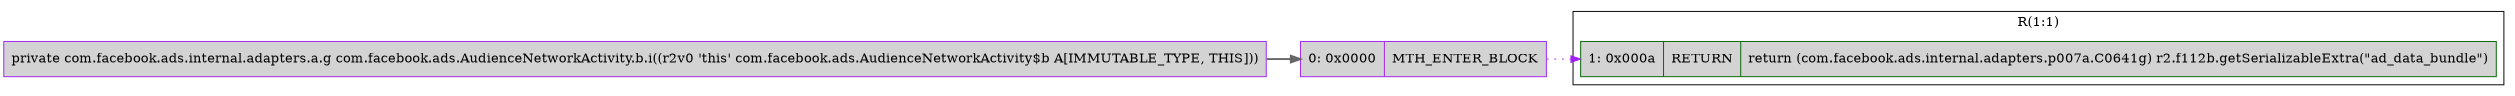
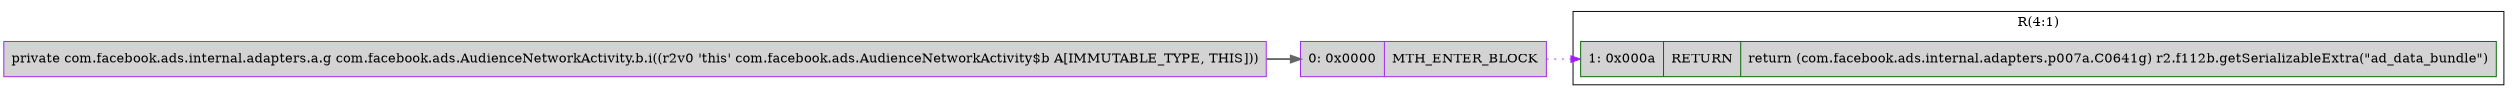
cluster "R(1:1)": label "R(1:1)" -> "R(4:1)"
